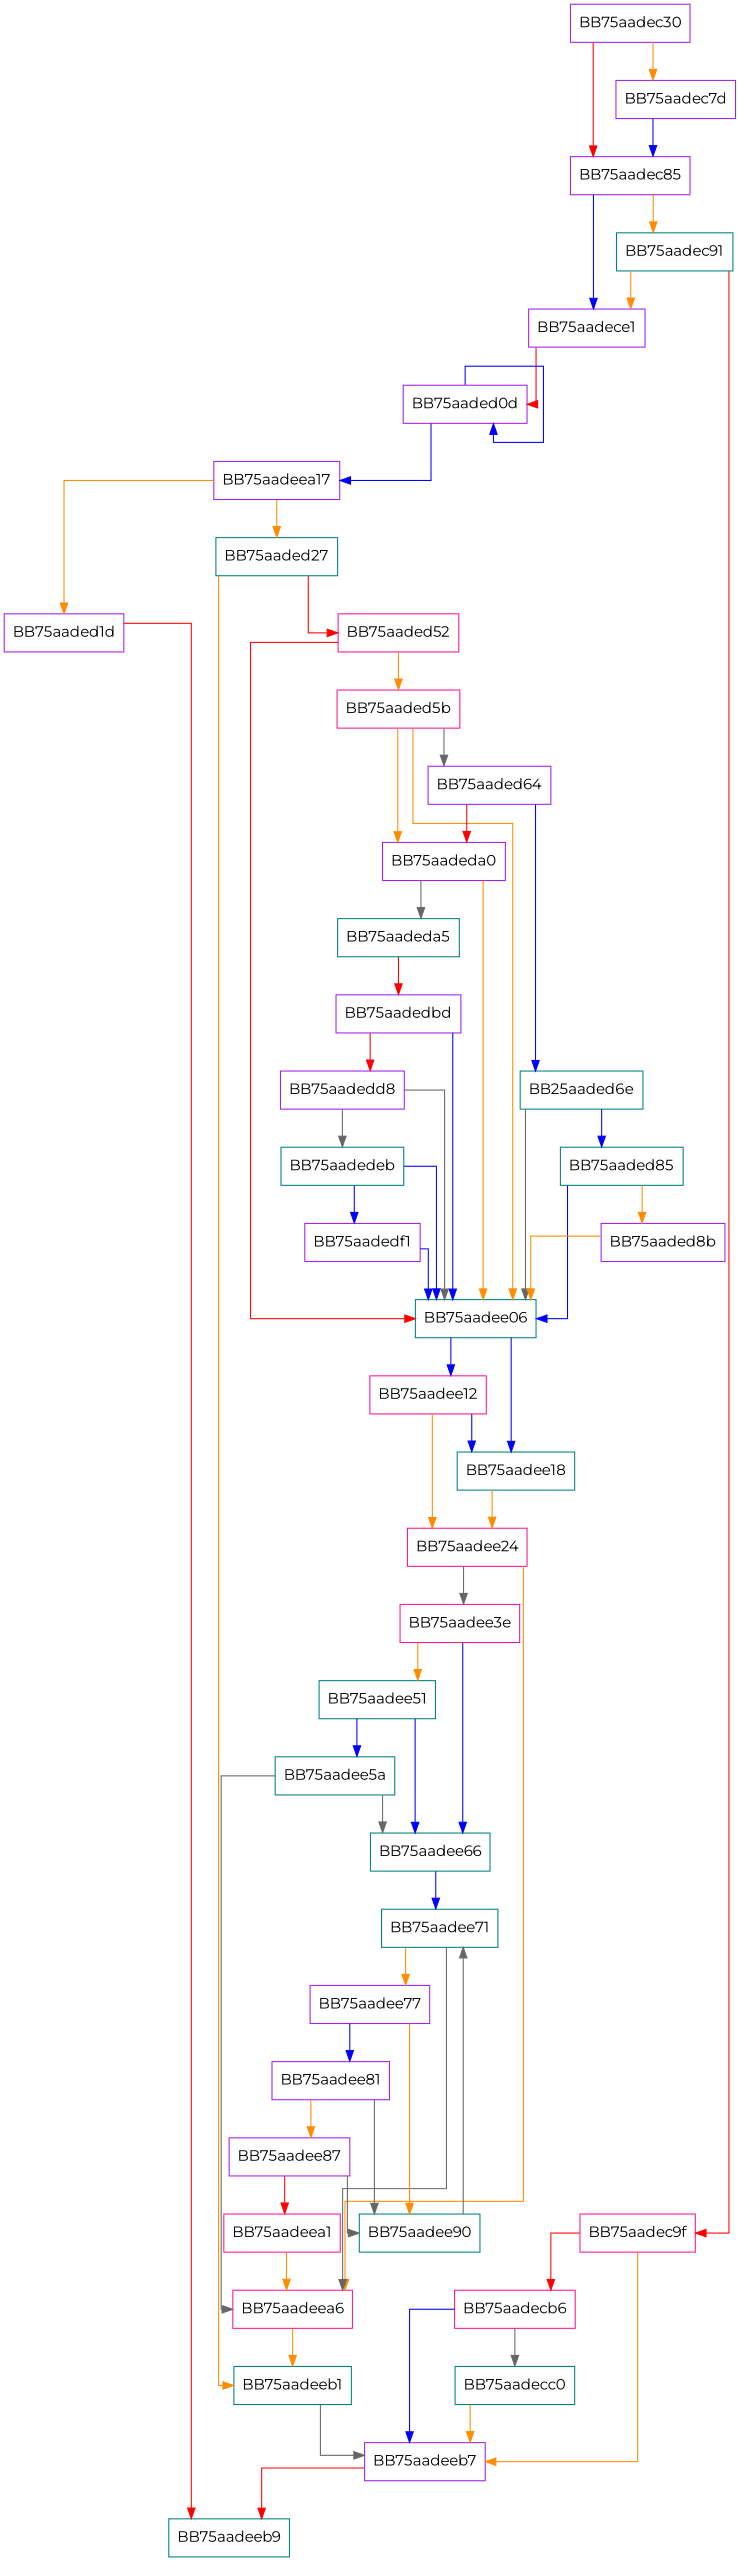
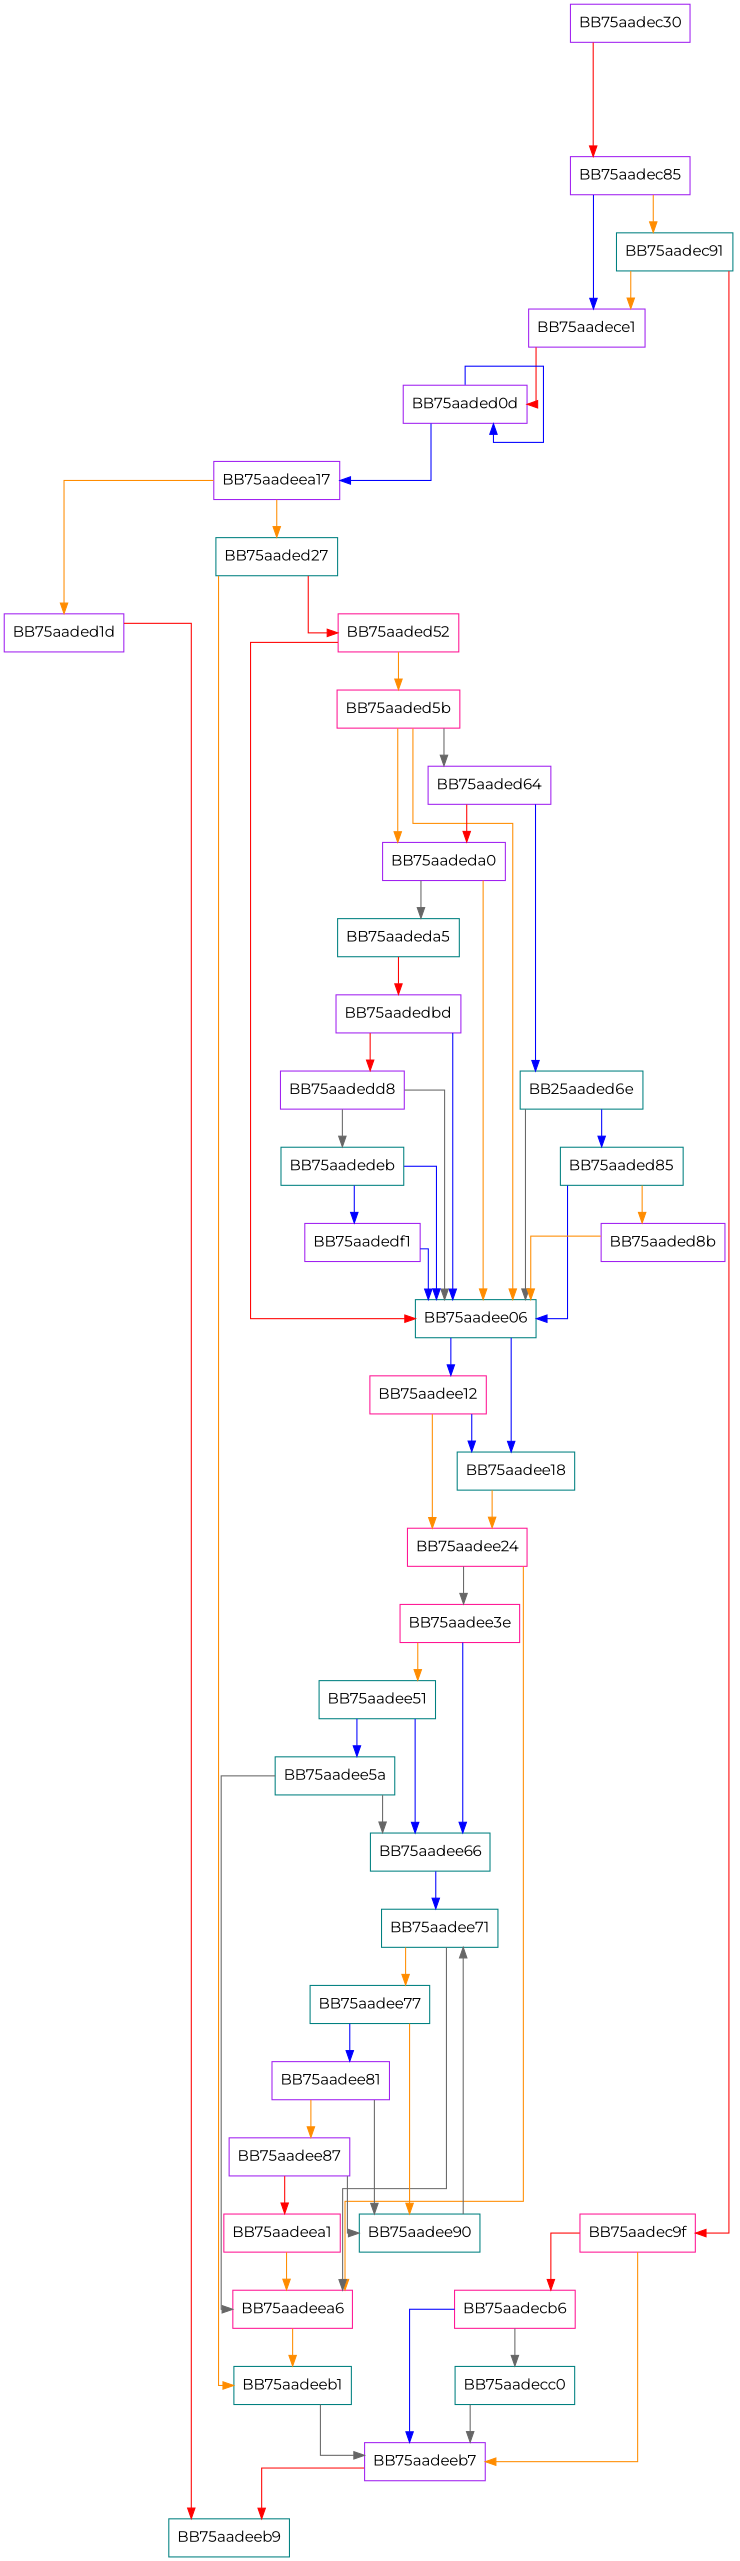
node "BB75aadec7d": removed
node "BB75aadee77": color purple -> teal
edge "BB75aadecc0" -> "BB75aadeeb7": color darkorange -> gray40
